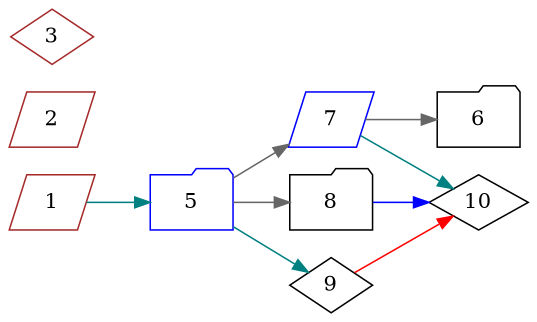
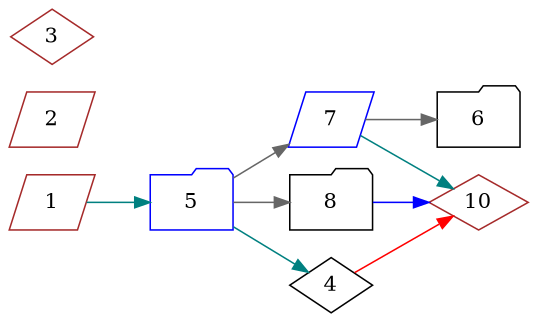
node "10": color black -> brown
node "9": label "9" -> "4"
